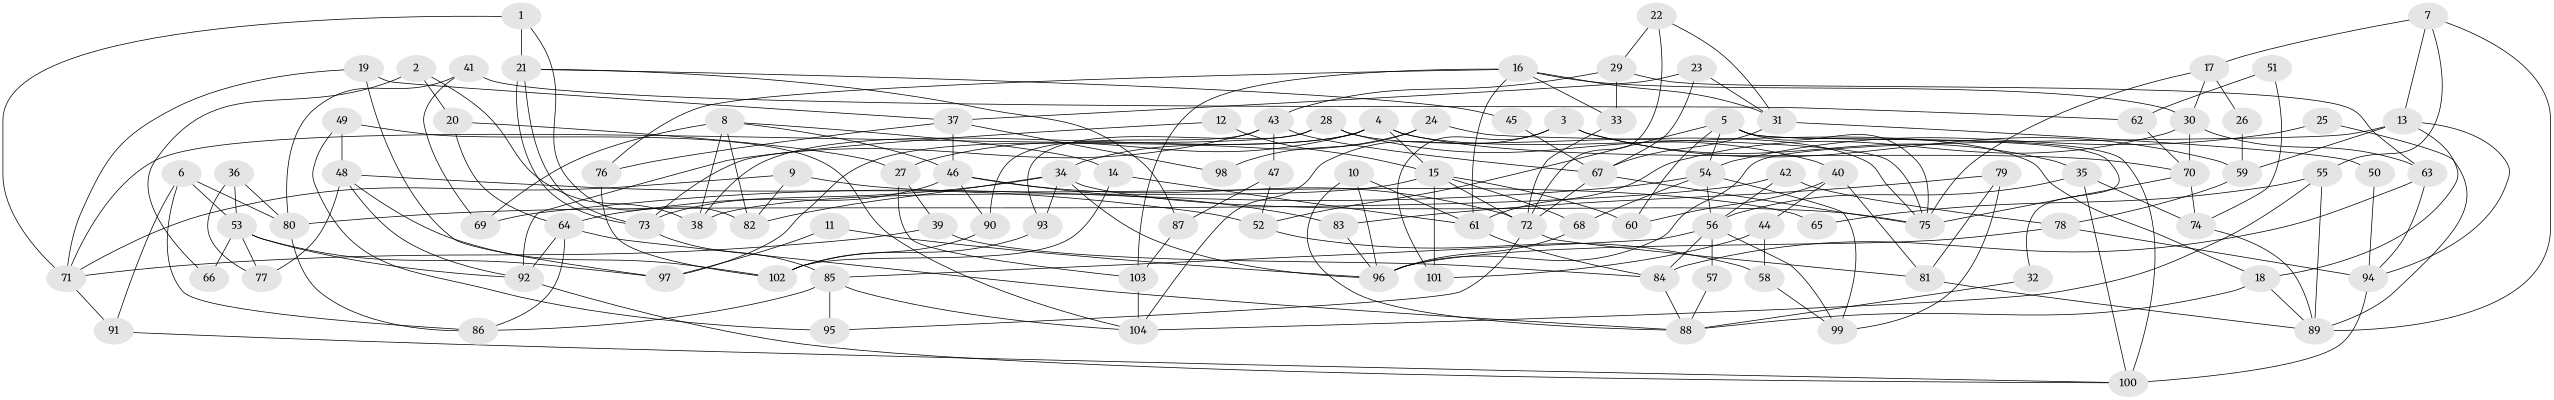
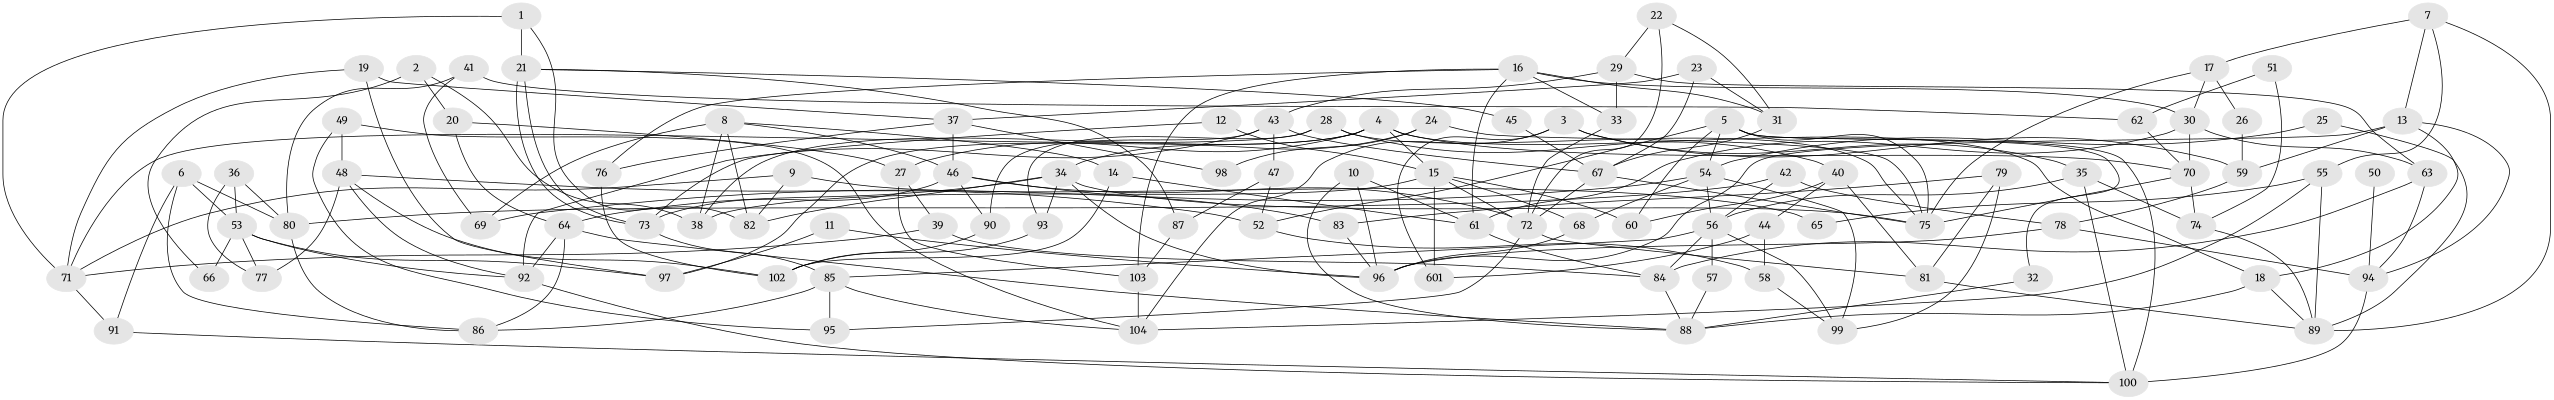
edge "31" -- "50": removed
node "101": label "101" -> "601"
